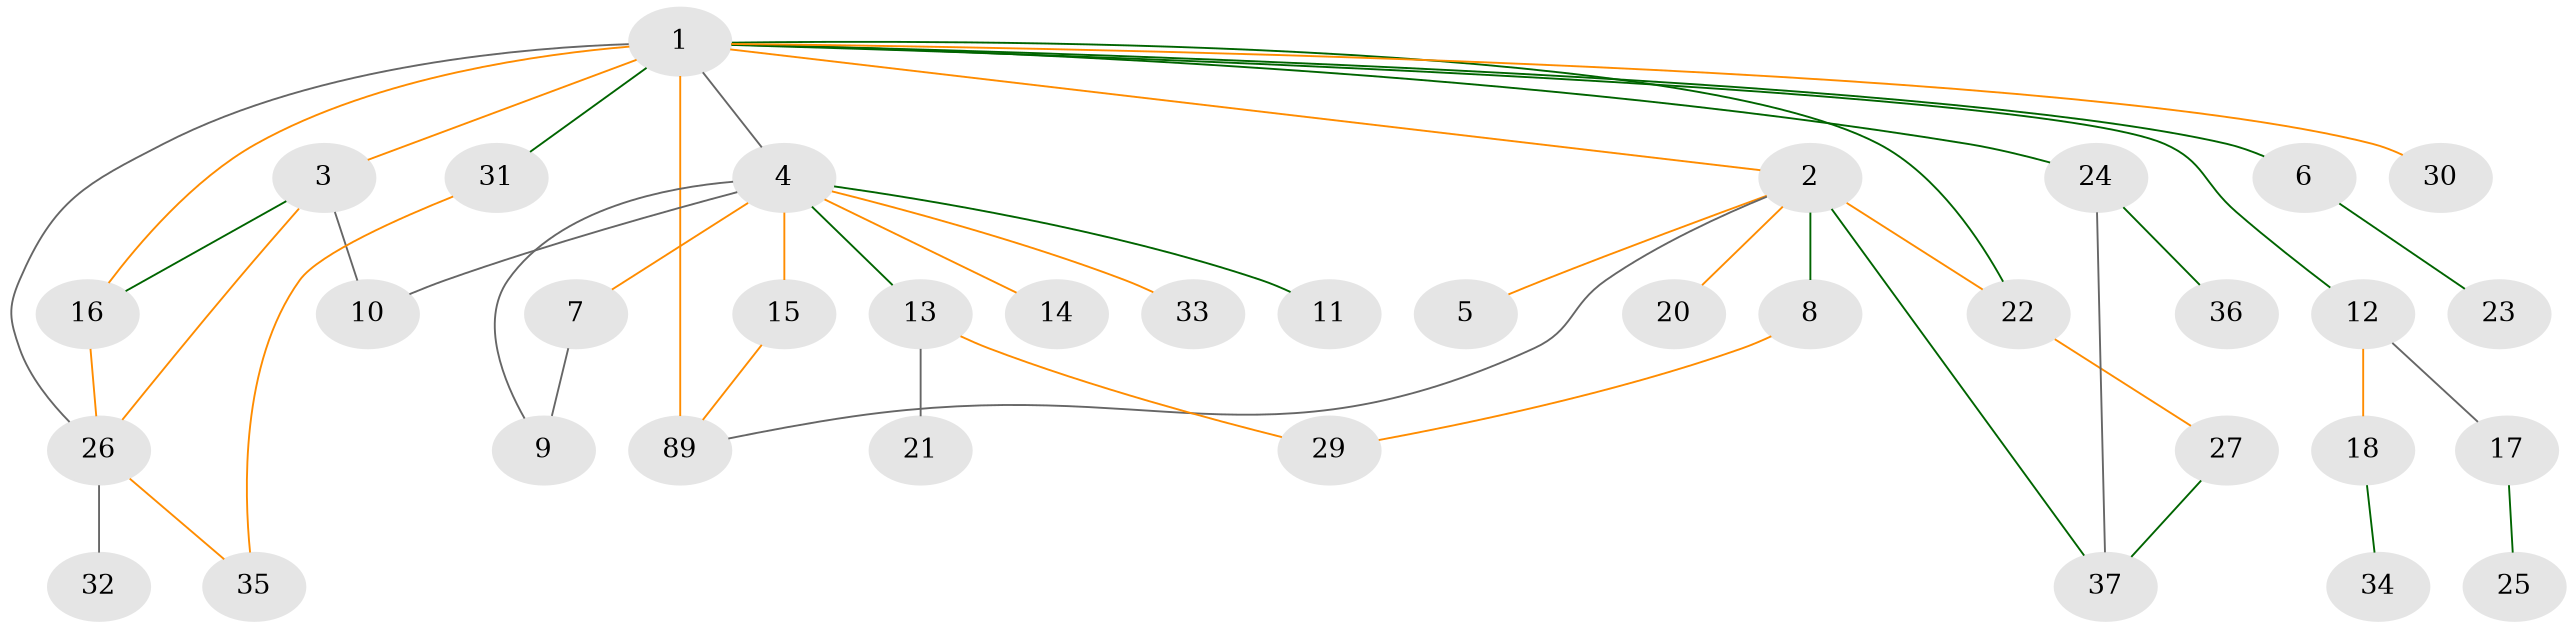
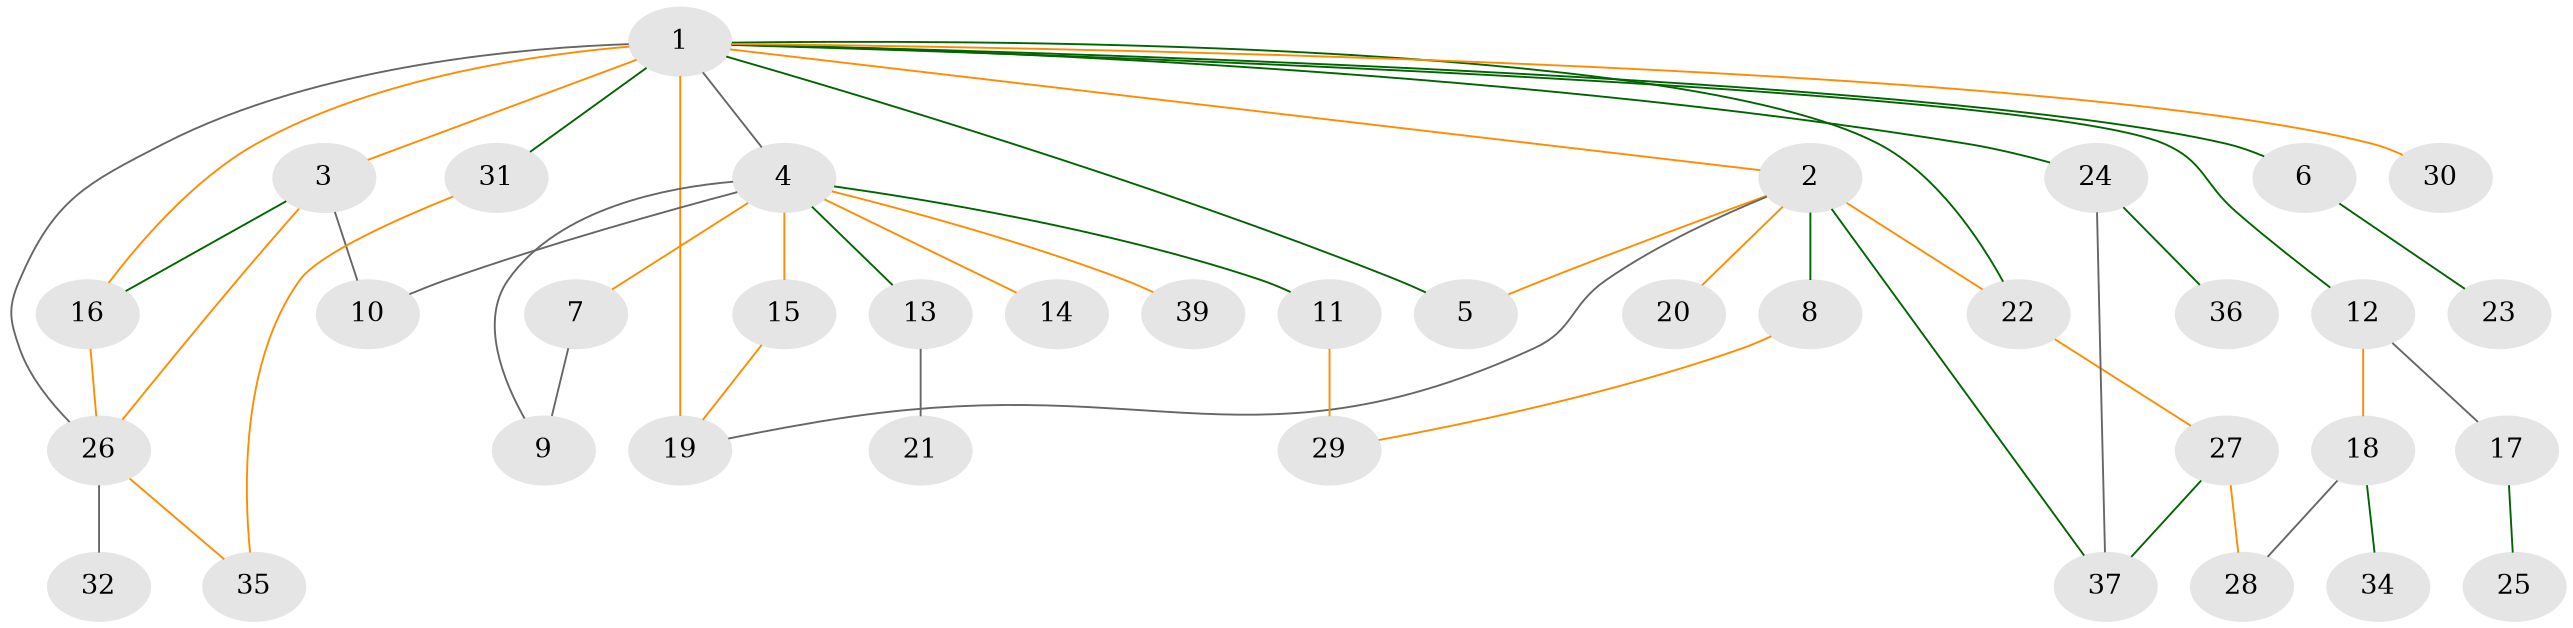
edge "1" -- "5": added
node "33": label "33" -> "39"
edge "13" -- "29": now "11" -- "29"
node "89": label "89" -> "19"
node "28": added
